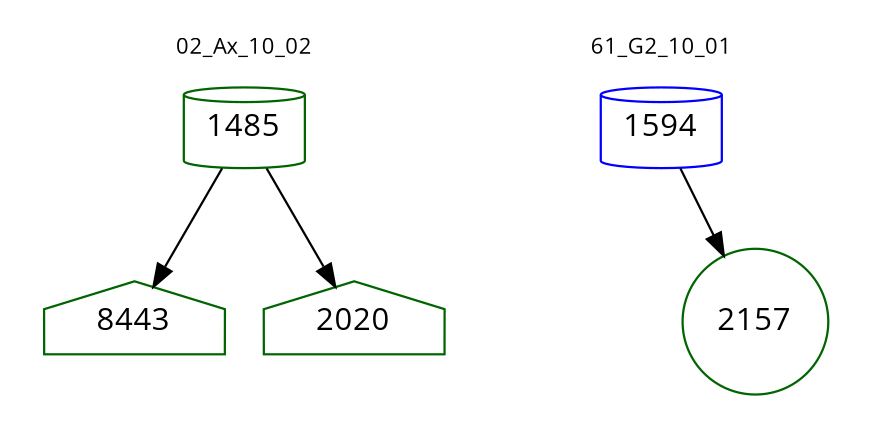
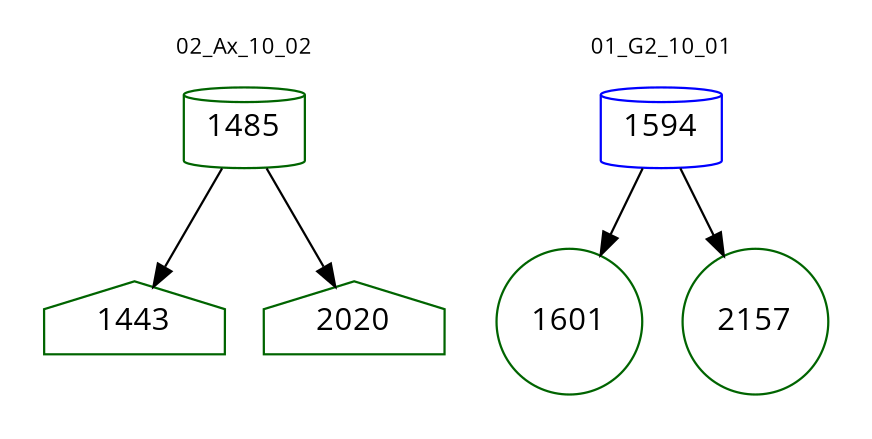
cluster "61_G2_10_01": label "61_G2_10_01" -> "01_G2_10_01"
node "8443": label "8443" -> "1443"
node "1601": added
